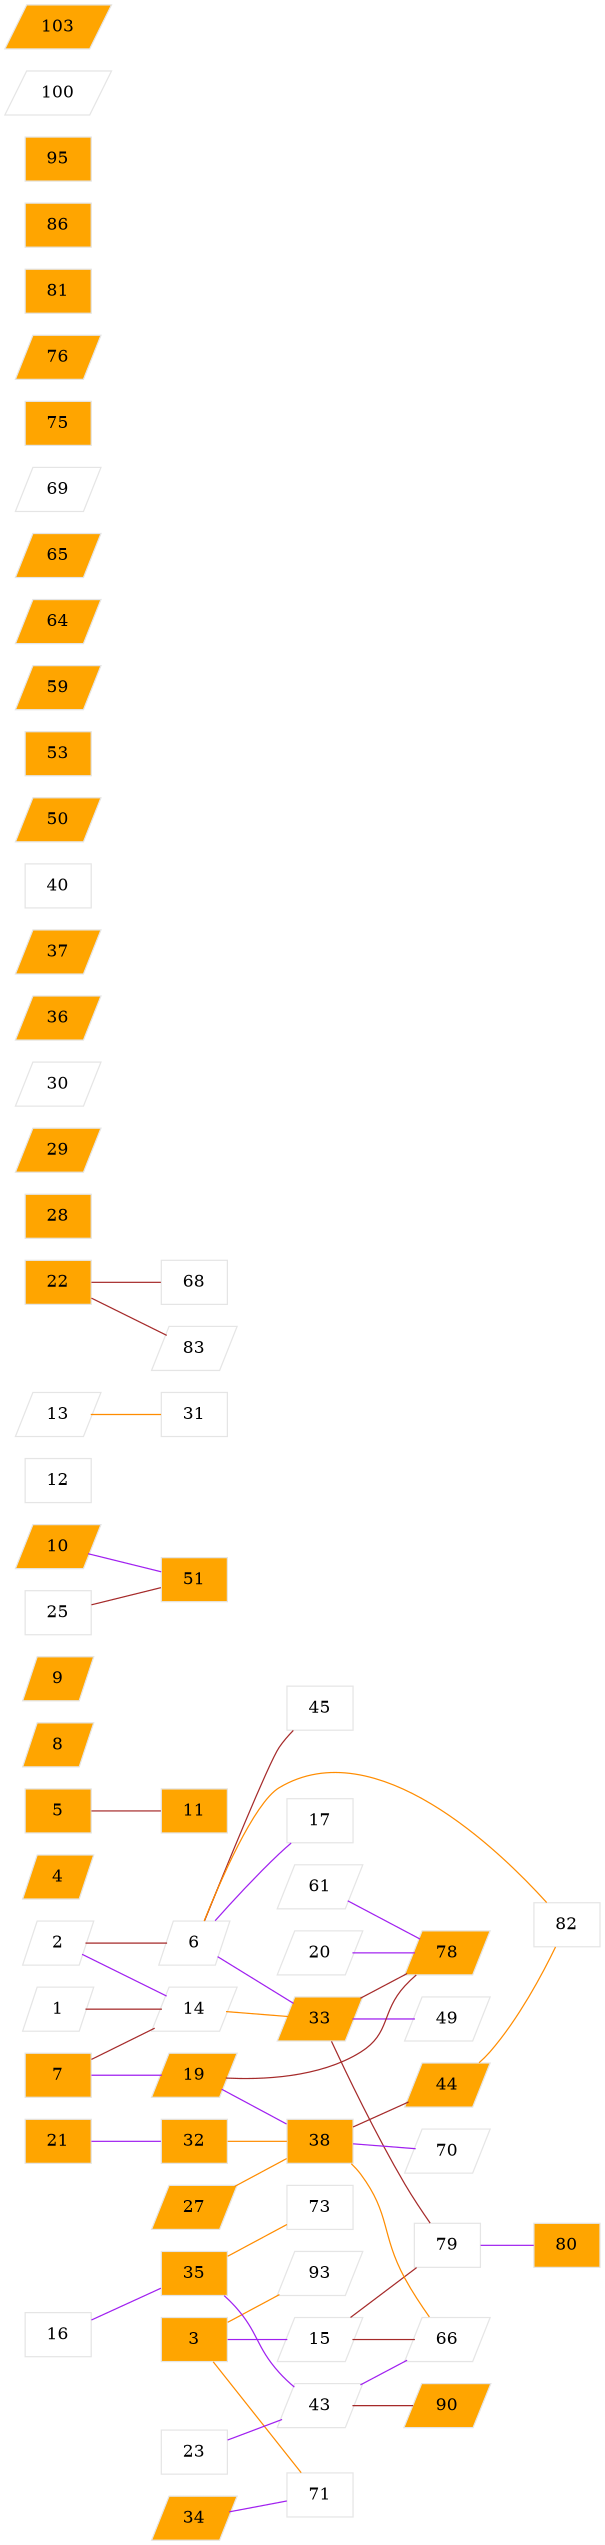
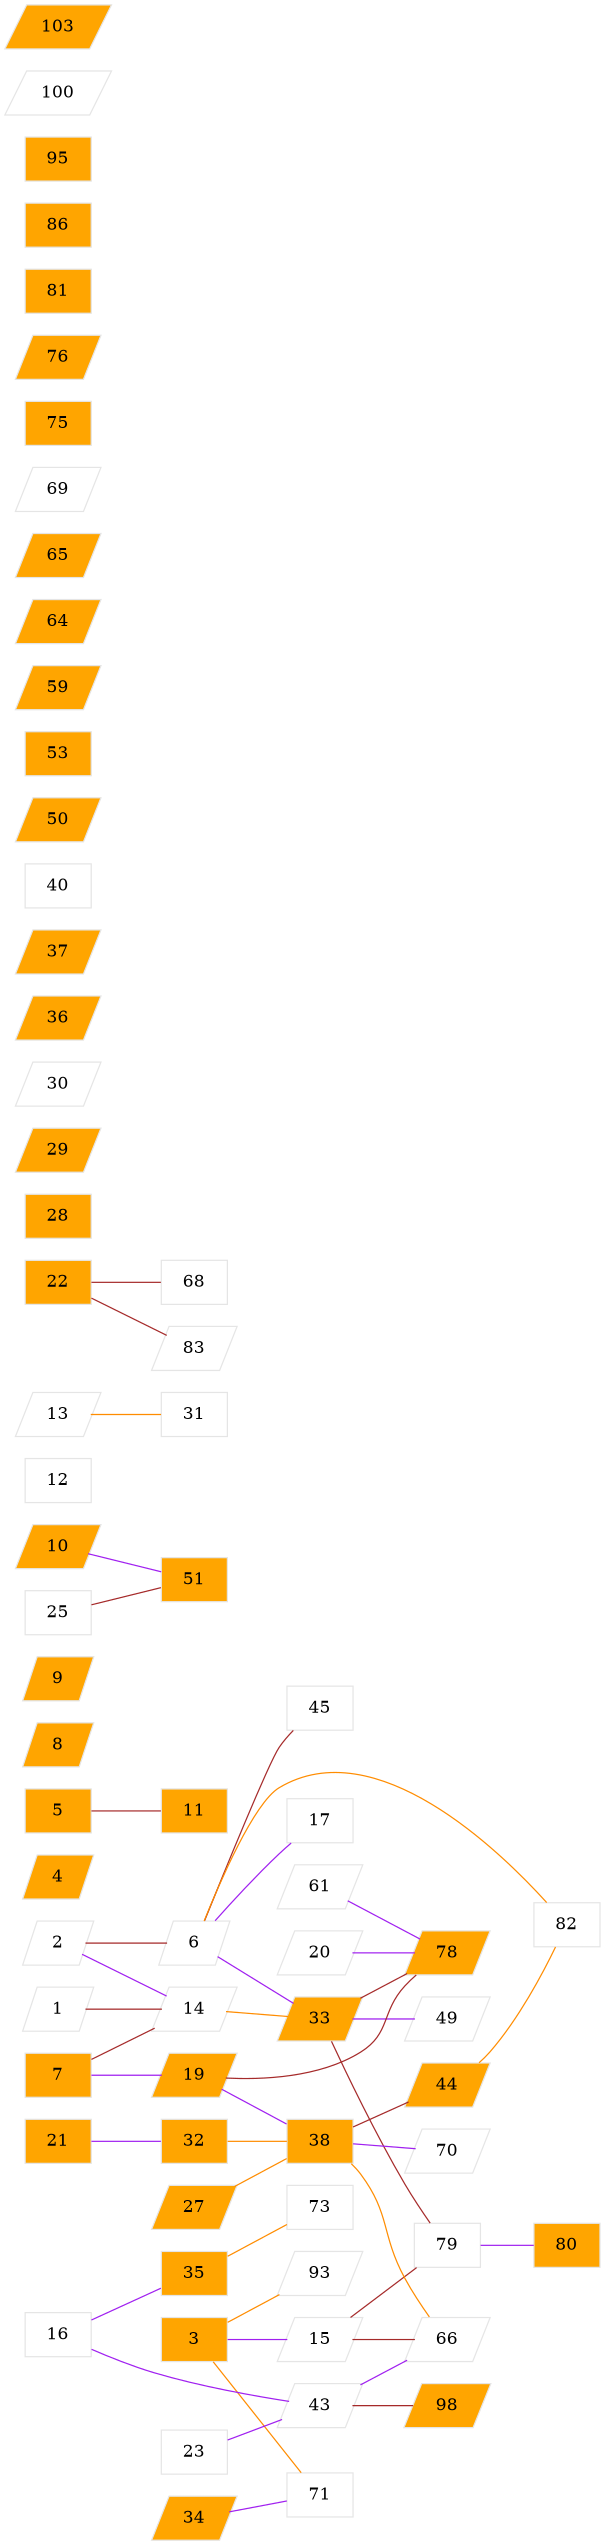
edge "35" -- "43": now "16" -- "43"
node "90": label "90" -> "98"
